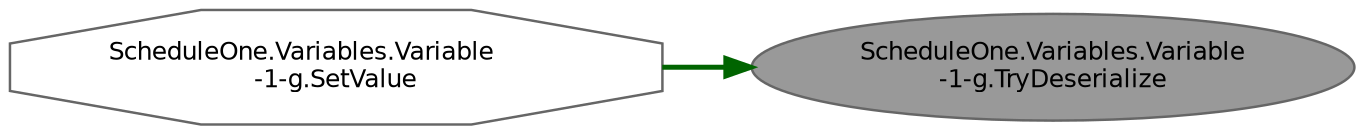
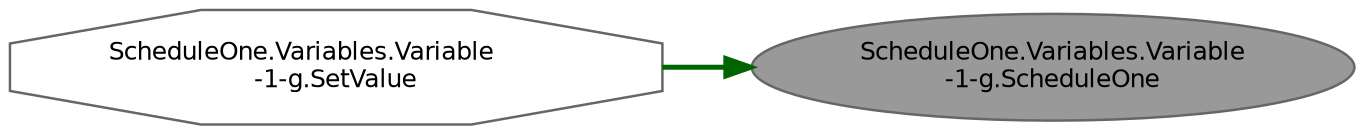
node "ScheduleOne.Variables.Variable -1-g.TryDeserialize": label "ScheduleOne.Variables.Variable -1-g.TryDeserialize" -> "ScheduleOne.Variables.Variable -1-g.ScheduleOne"
